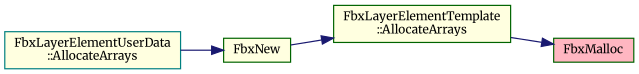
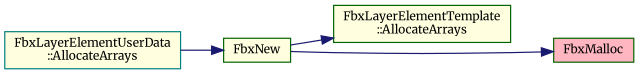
edge "FbxLayerElementTemplate ::AllocateArrays" -> "FbxMalloc": now "FbxNew" -> "FbxMalloc"
